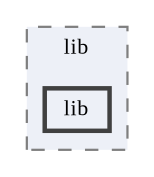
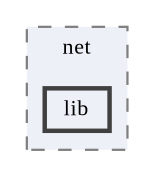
cluster "lib": label "lib" -> "net"
